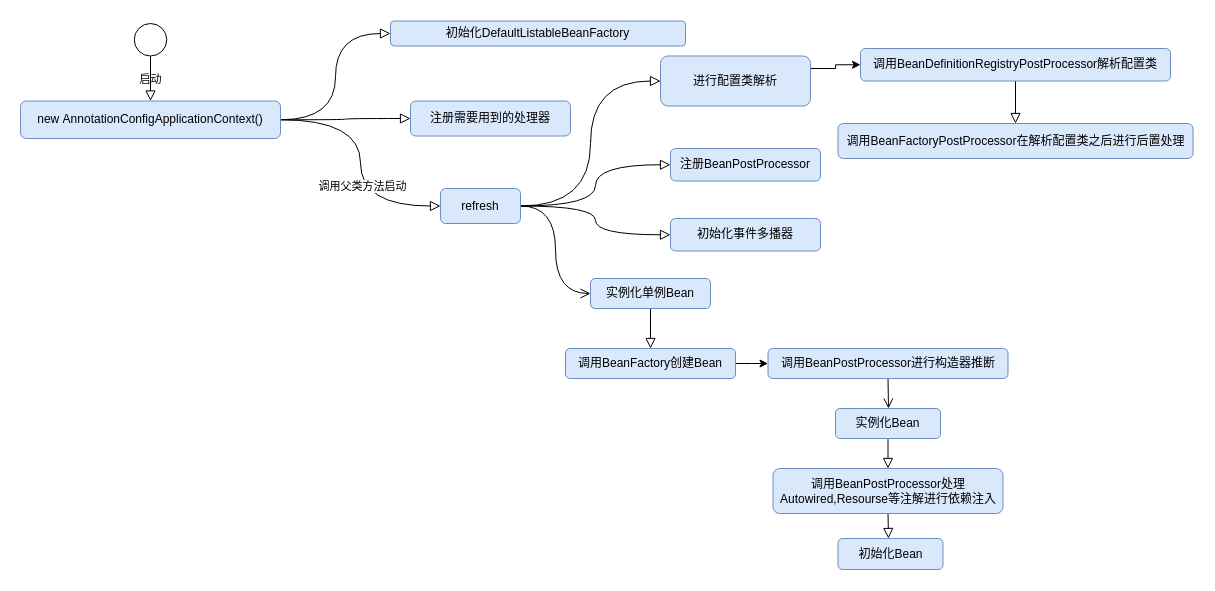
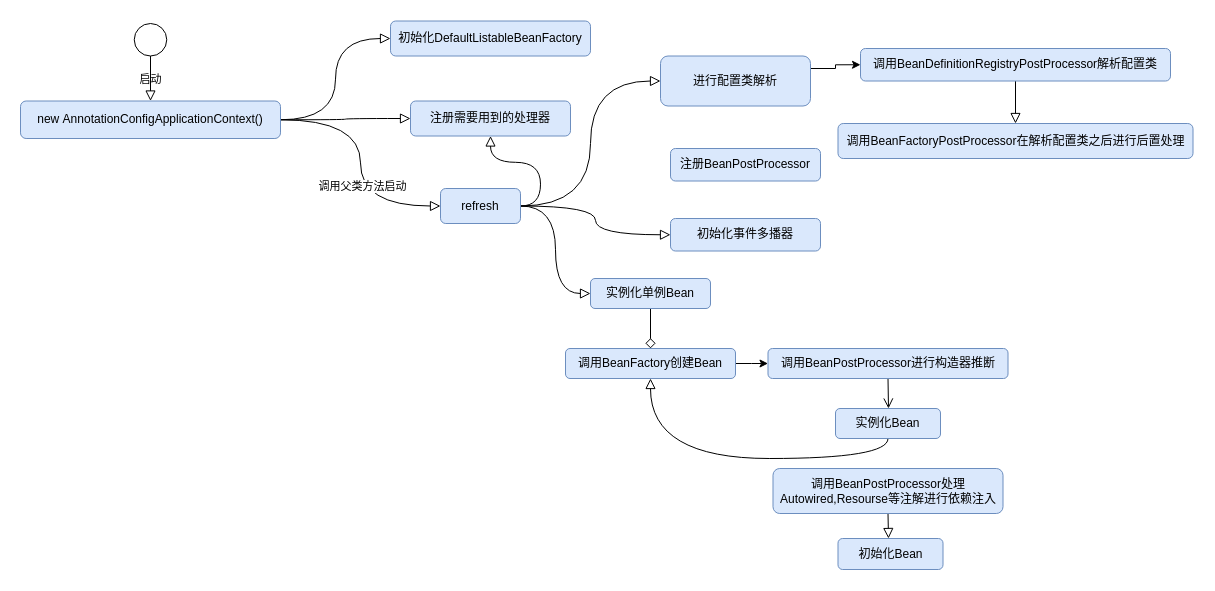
node "初始化DefaultListableBeanFactory": size 295x25 -> 200x35
edge "refresh" -> "注册BeanPostProcessor": now "refresh" -> "注册需要用到的处理器"
edge "refresh" -> "实例化单例Bean": arrowhead open -> block
edge "实例化单例Bean" -> "调用BeanFactory创建Bean": arrowhead block -> diamond
edge "实例化Bean" -> "调用BeanPostProcessor处理Autowired,Resourse等注解进行依赖注入": now "实例化Bean" -> "调用BeanFactory创建Bean"
